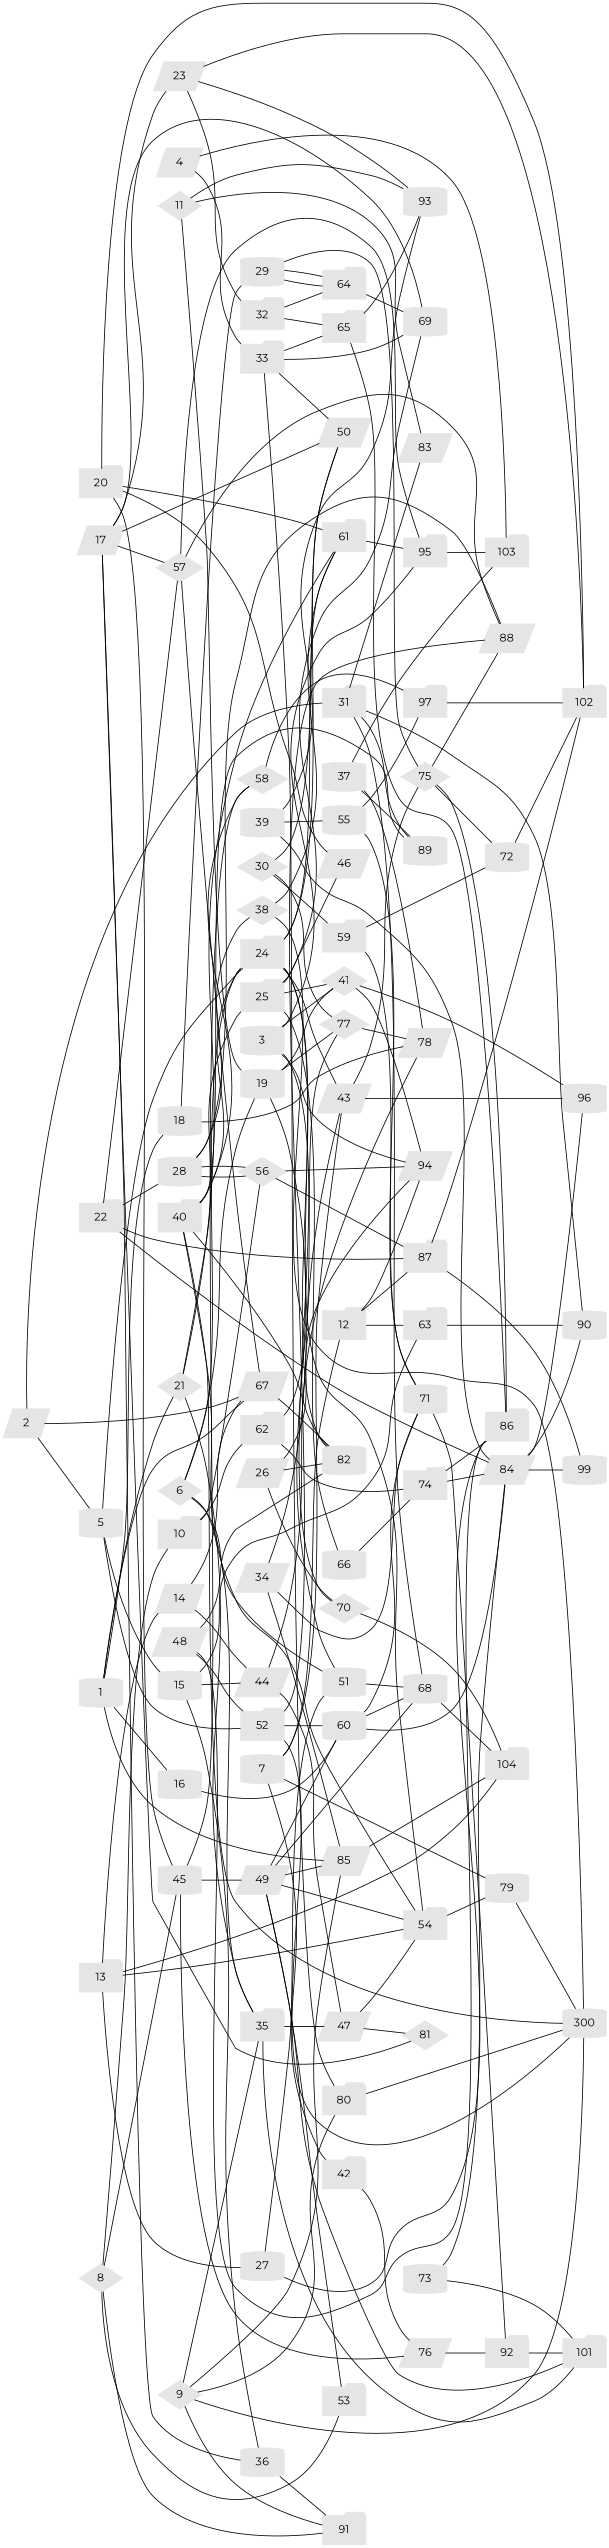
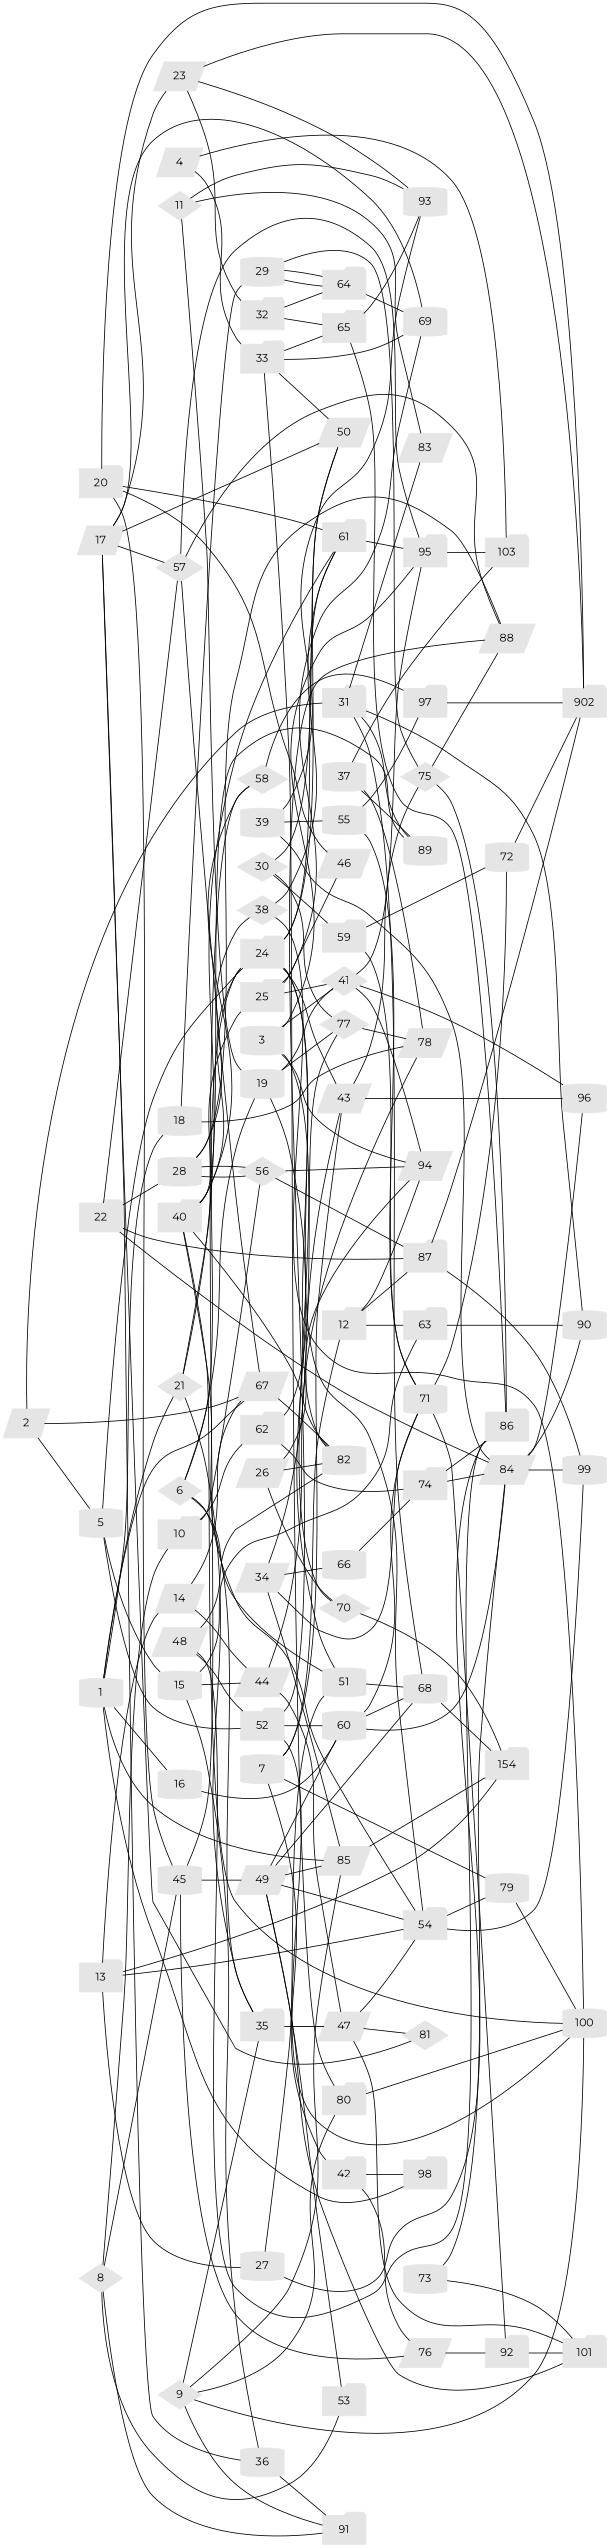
node "102": label "102" -> "902"
edge "95" -- "41": added
edge "75" -- "72": now "71" -- "72"
edge "25" -- "66": now "34" -- "66"
edge "99" -- "54": added
node "104": label "104" -> "154"
node "300": label "300" -> "100"
node "98": added
edge "35" -- "101": now "47" -- "101"
